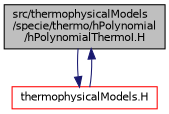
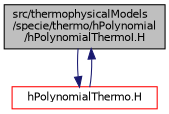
node "thermophysicalModels.H": label "thermophysicalModels.H" -> "hPolynomialThermo.H"
